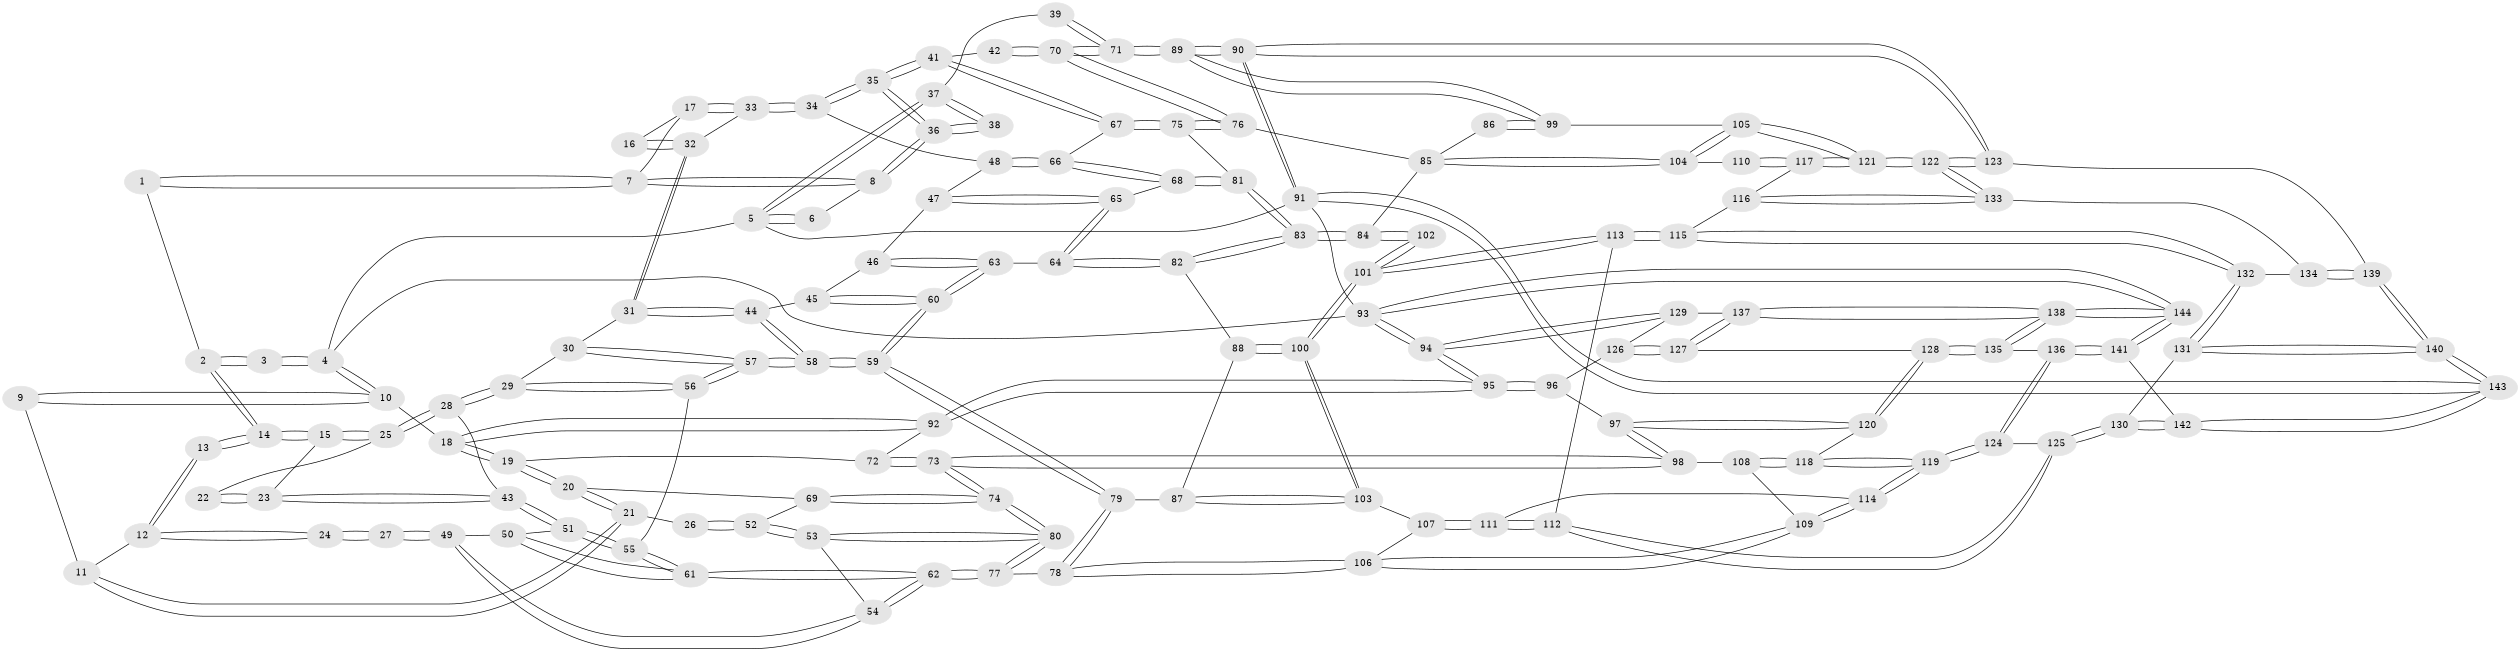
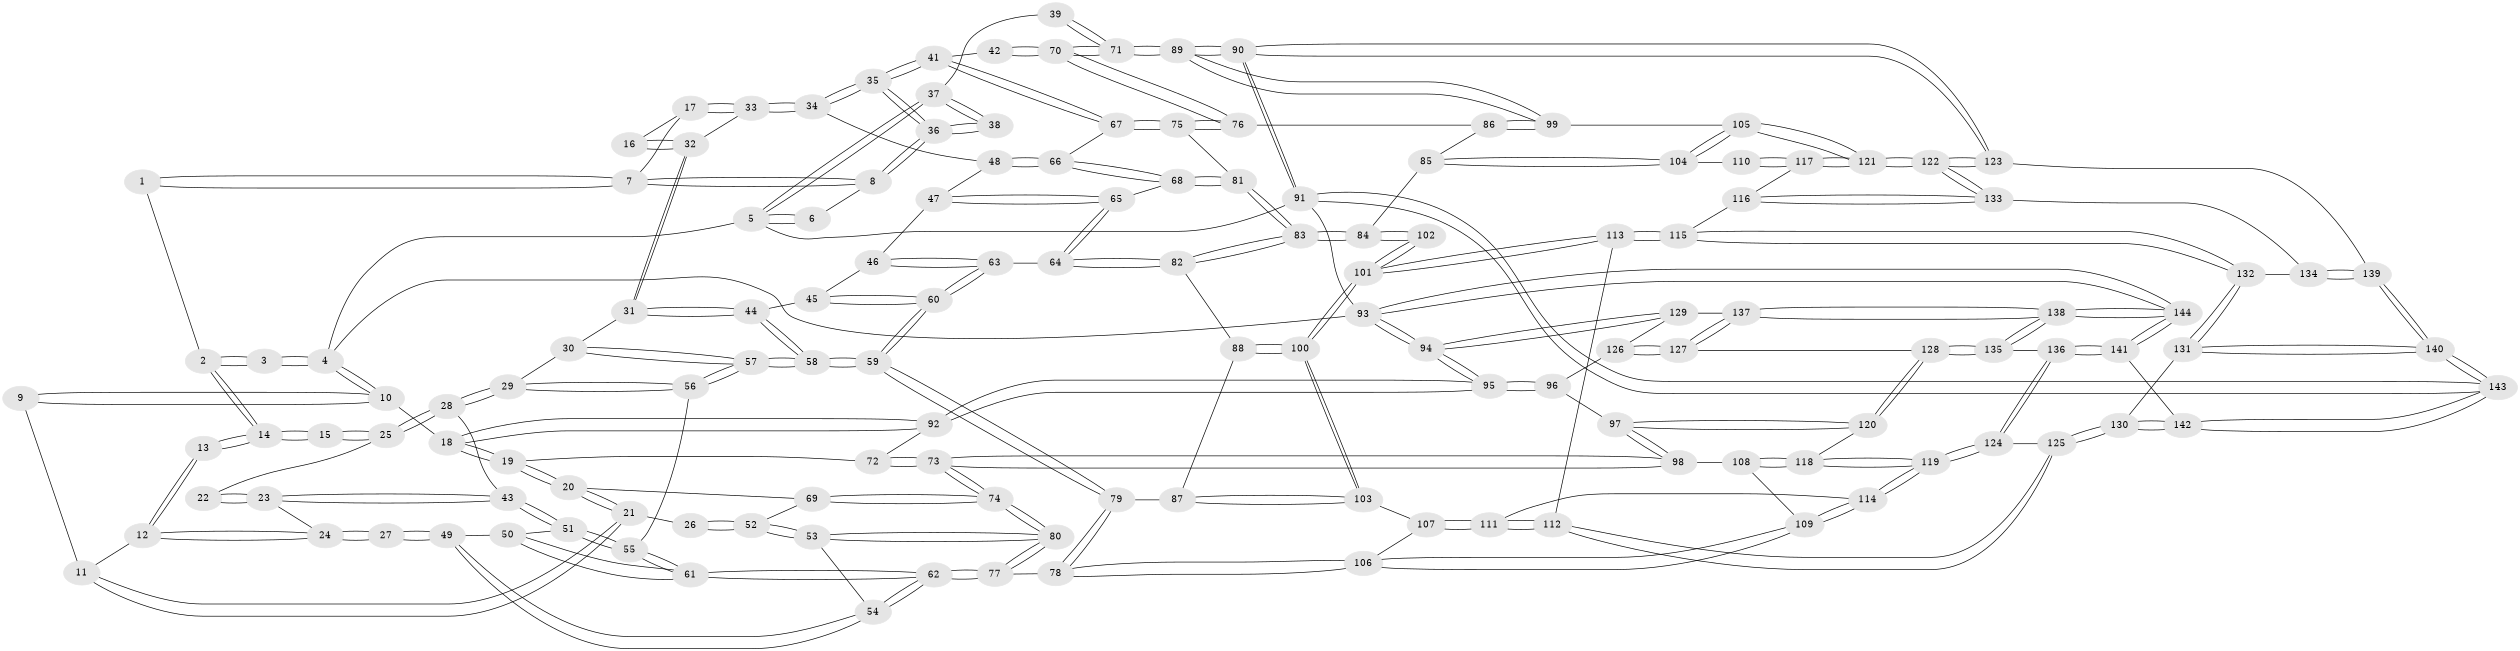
edge "76" -- "85": now "76" -- "86"
edge "15" -- "23": now "24" -- "23"
